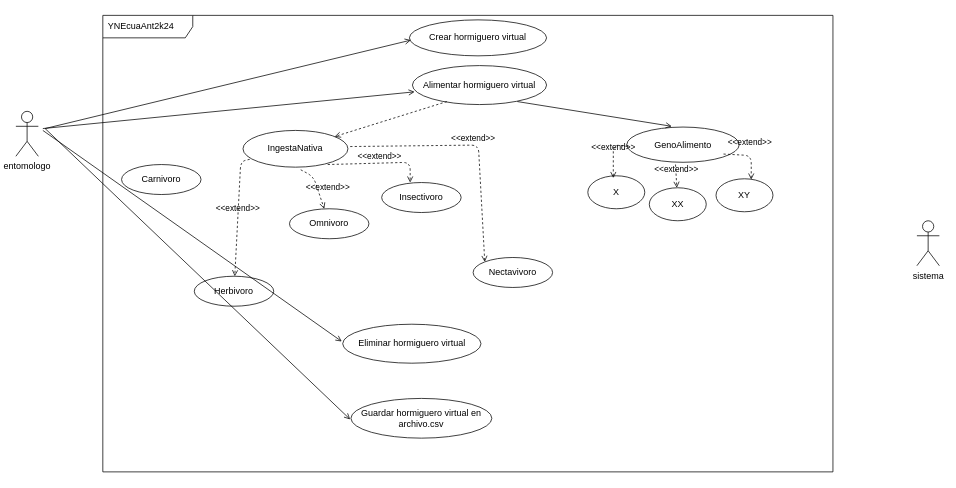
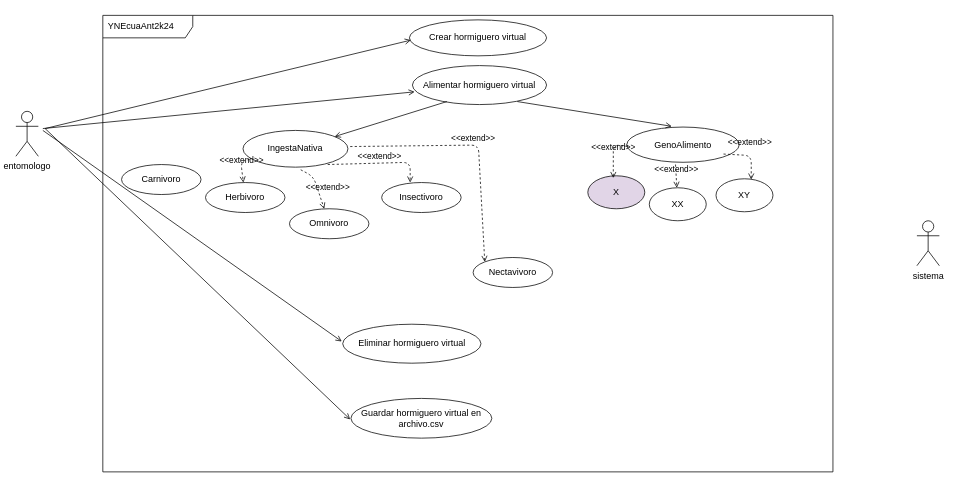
edge "Alimentar hormiguero virtual" -> "IngestaNativa": style dashed -> solid
node "X": fillcolor #ffffff -> #e1d5e7
node "Herbivoro": moved (234, 291) -> (245, 198)
